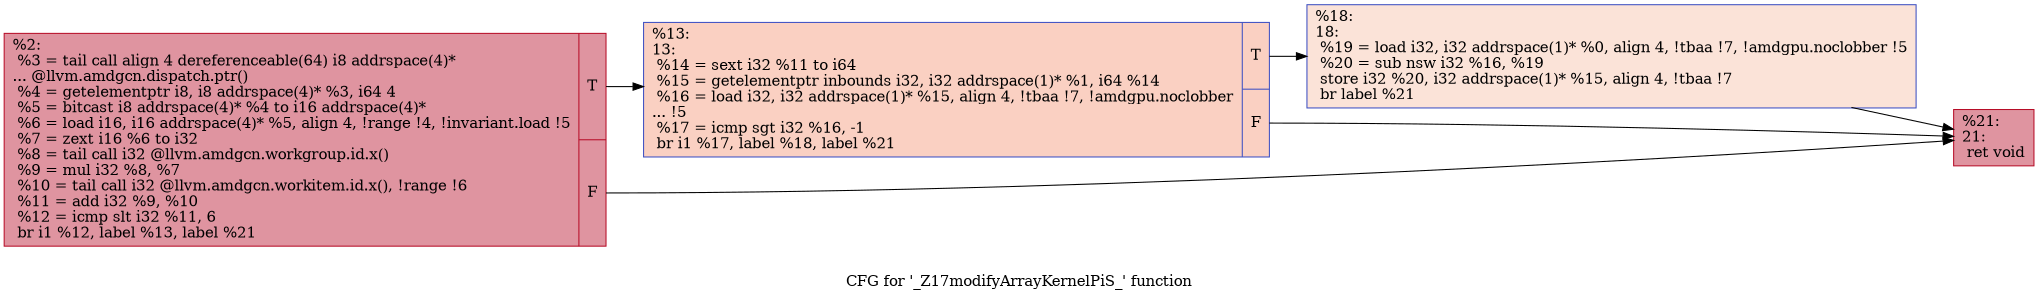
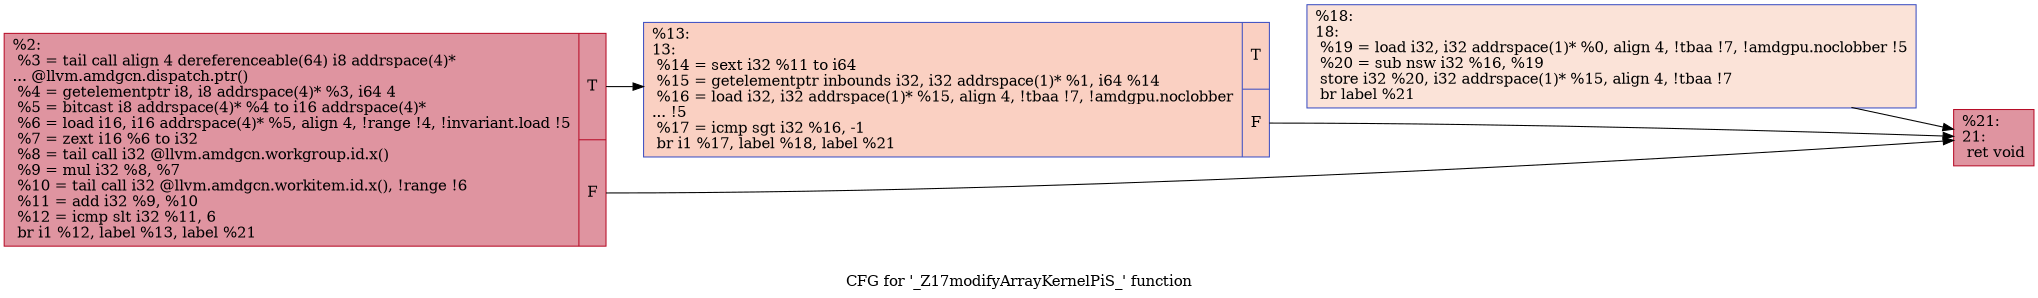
edge "%13:" -> "%18:": removed
